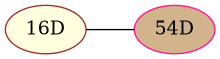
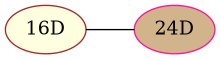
node "54D": label "54D" -> "24D"
